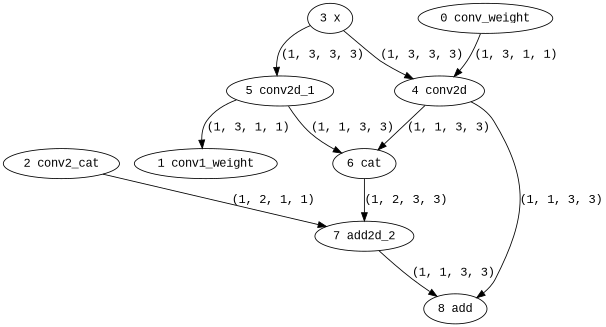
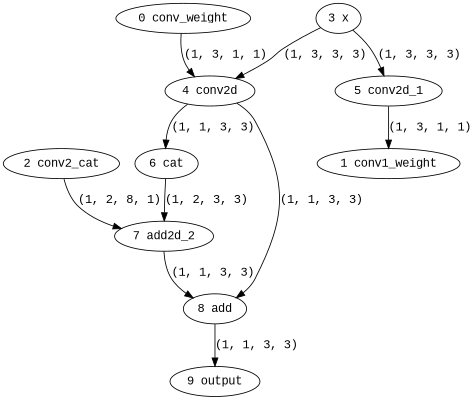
edge "5 conv2d_1" -> "6 cat": removed, label "(1, 1, 3, 3)"
edge "2 conv2_cat" -> "7 add2d_2": label "(1, 2, 1, 1)" -> "(1, 2, 8, 1)"
node "9 output": added
